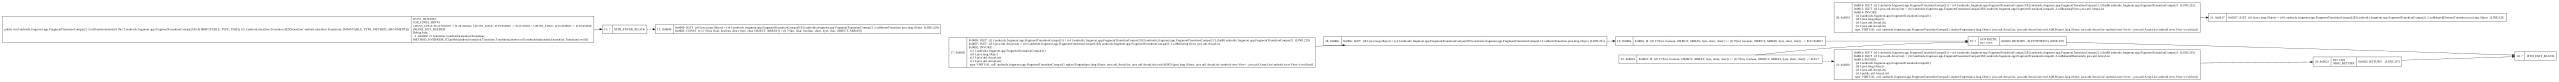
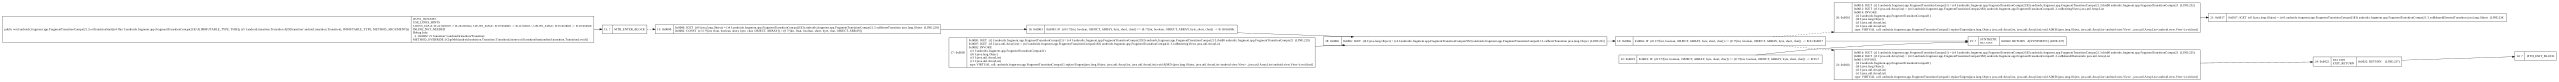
node "16: 0x0003": added
edge "19: 0x000e" -> "20: 0x0010": added
edge "25: ?" -> "14: ?": removed
edge "22: 0x0019" -> "23: 0x001b": now "19: 0x000e" -> "23: 0x001b"
node "24: 0x0022": text "ORIG_RETURN" -> "EXIT_RETURN"
node "23: 0x001b": text "(r1 I:public.util.ArrayList)" -> "(r1 I:java.util.ArrayList)"
